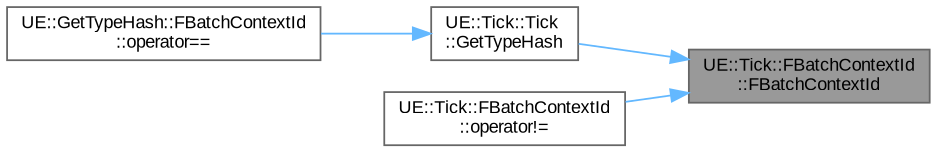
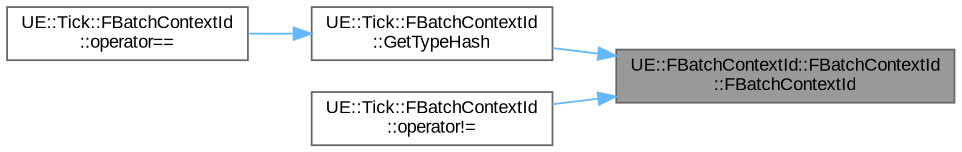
node "UE::GetTypeHash::FBatchContextId ::operator==": label "UE::GetTypeHash::FBatchContextId ::operator==" -> "UE::Tick::FBatchContextId ::operator=="
node "UE::Tick::Tick ::GetTypeHash": label "UE::Tick::Tick ::GetTypeHash" -> "UE::Tick::FBatchContextId ::GetTypeHash"
node "UE::Tick::FBatchContextId ::FBatchContextId": label "UE::Tick::FBatchContextId ::FBatchContextId" -> "UE::FBatchContextId::FBatchContextId ::FBatchContextId"
